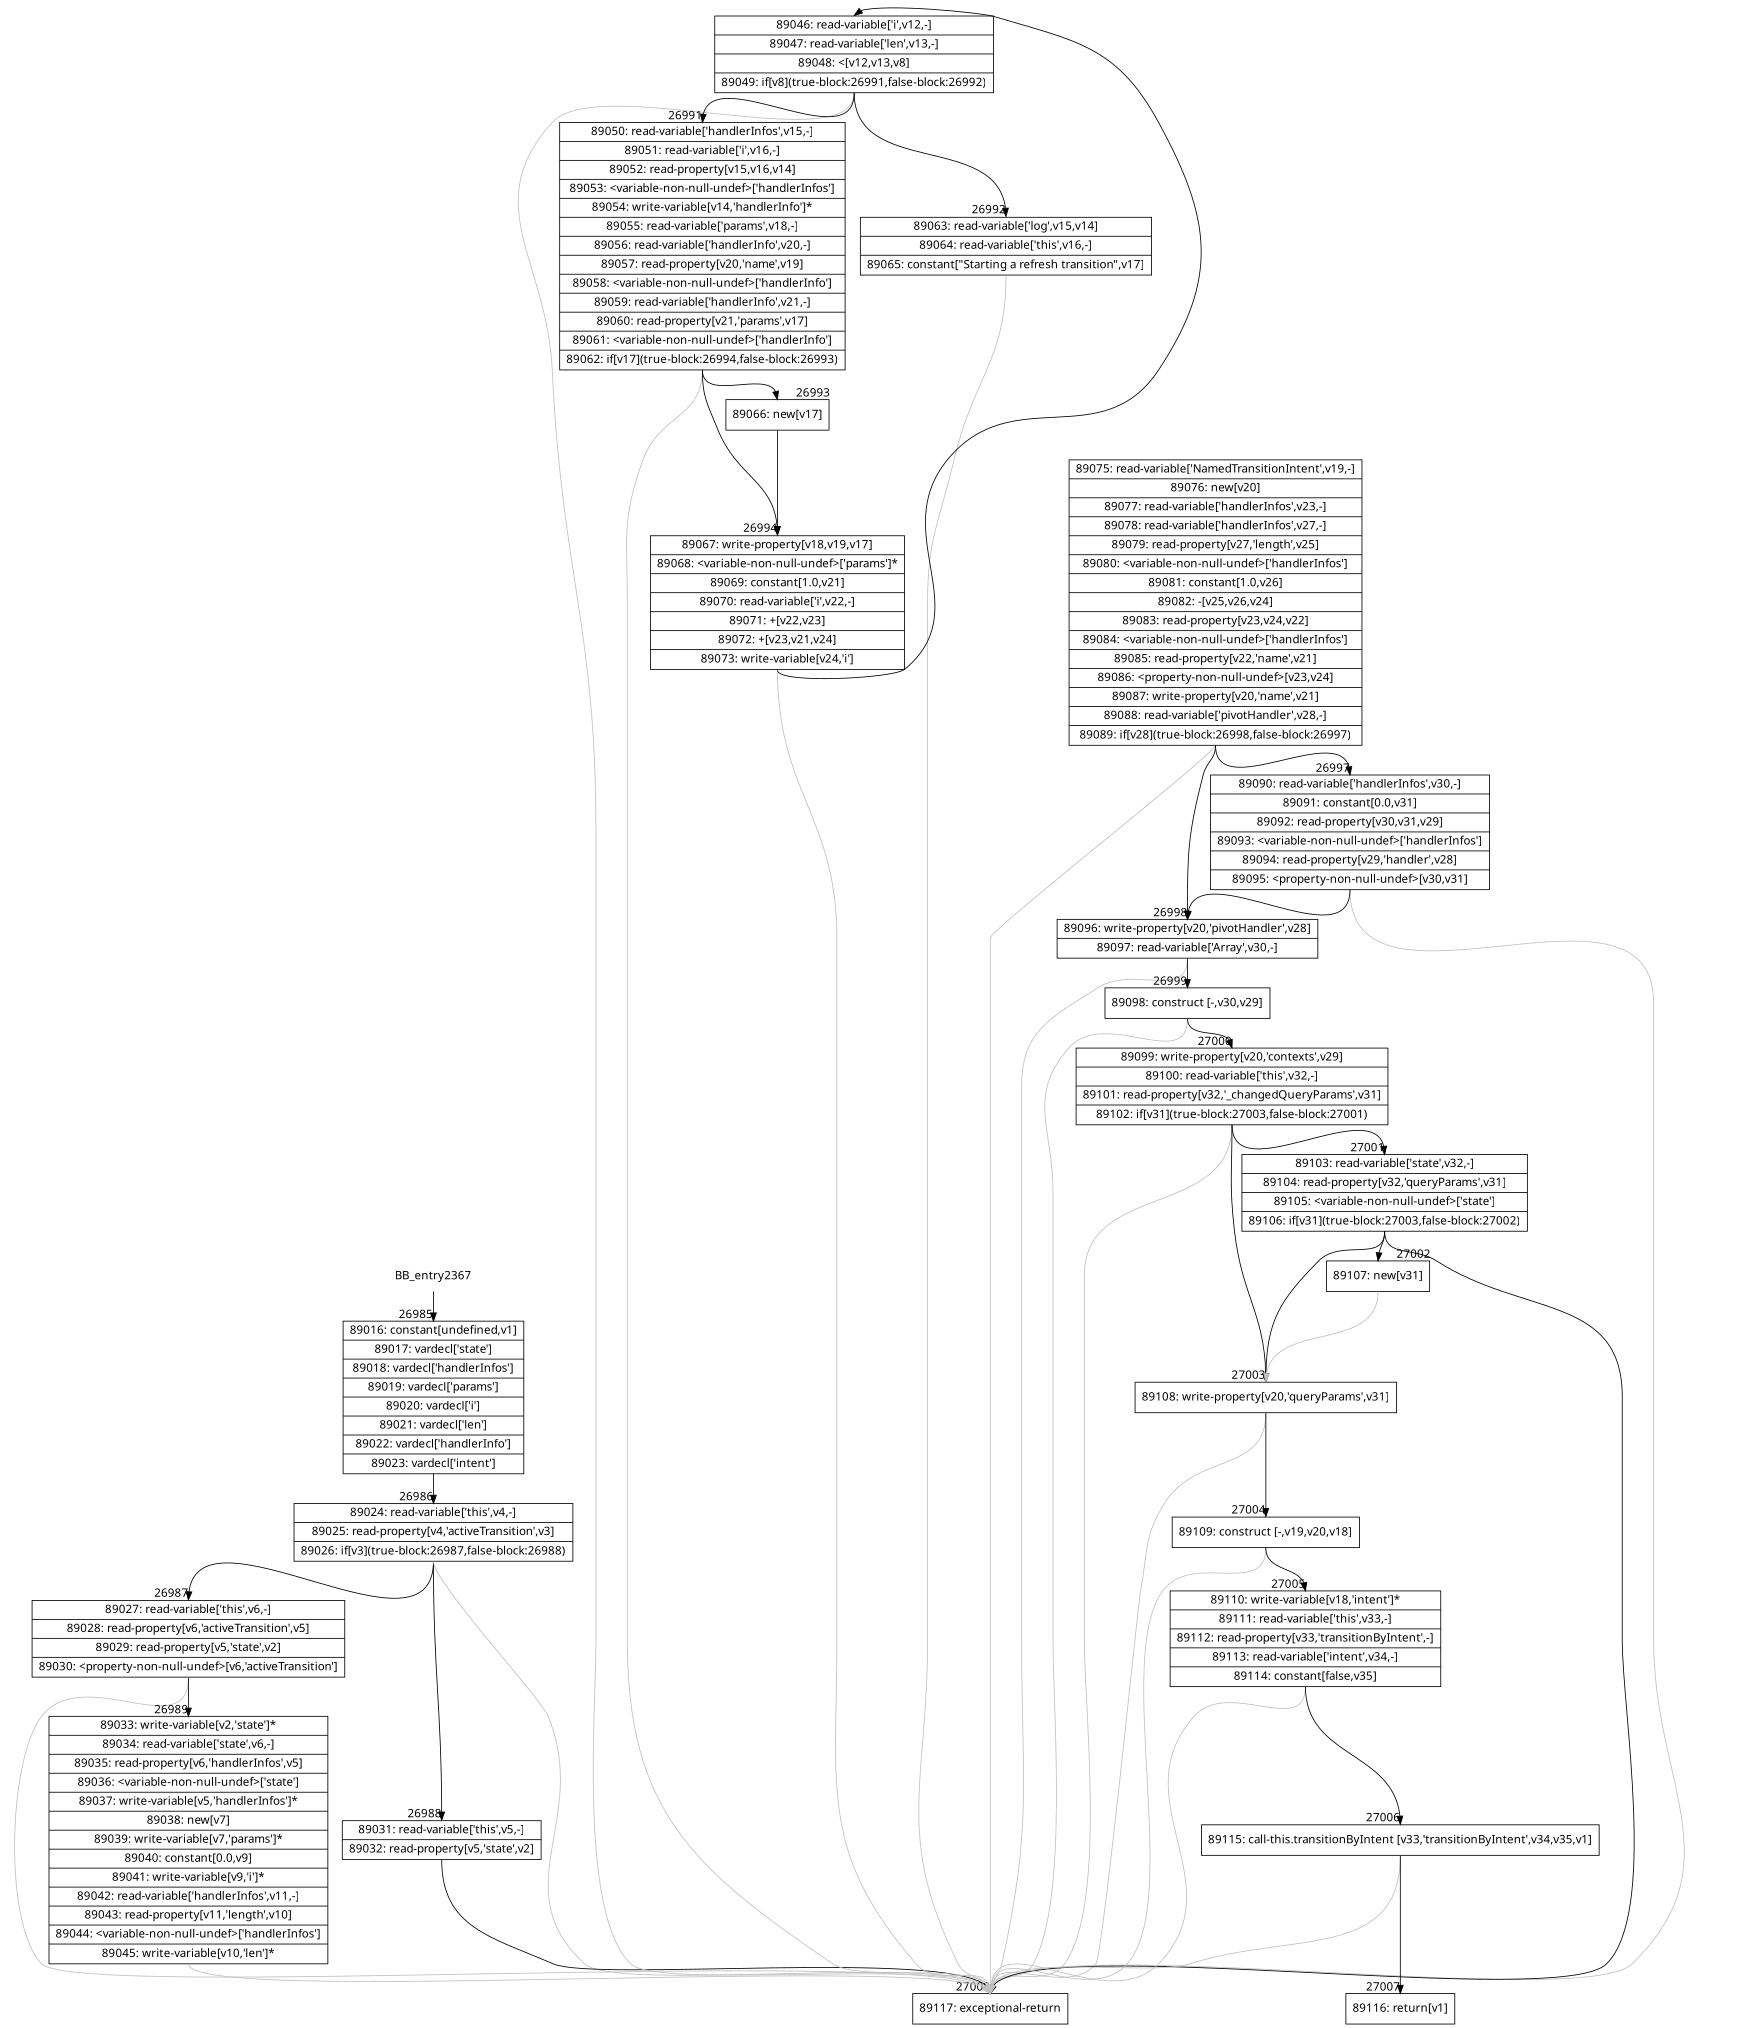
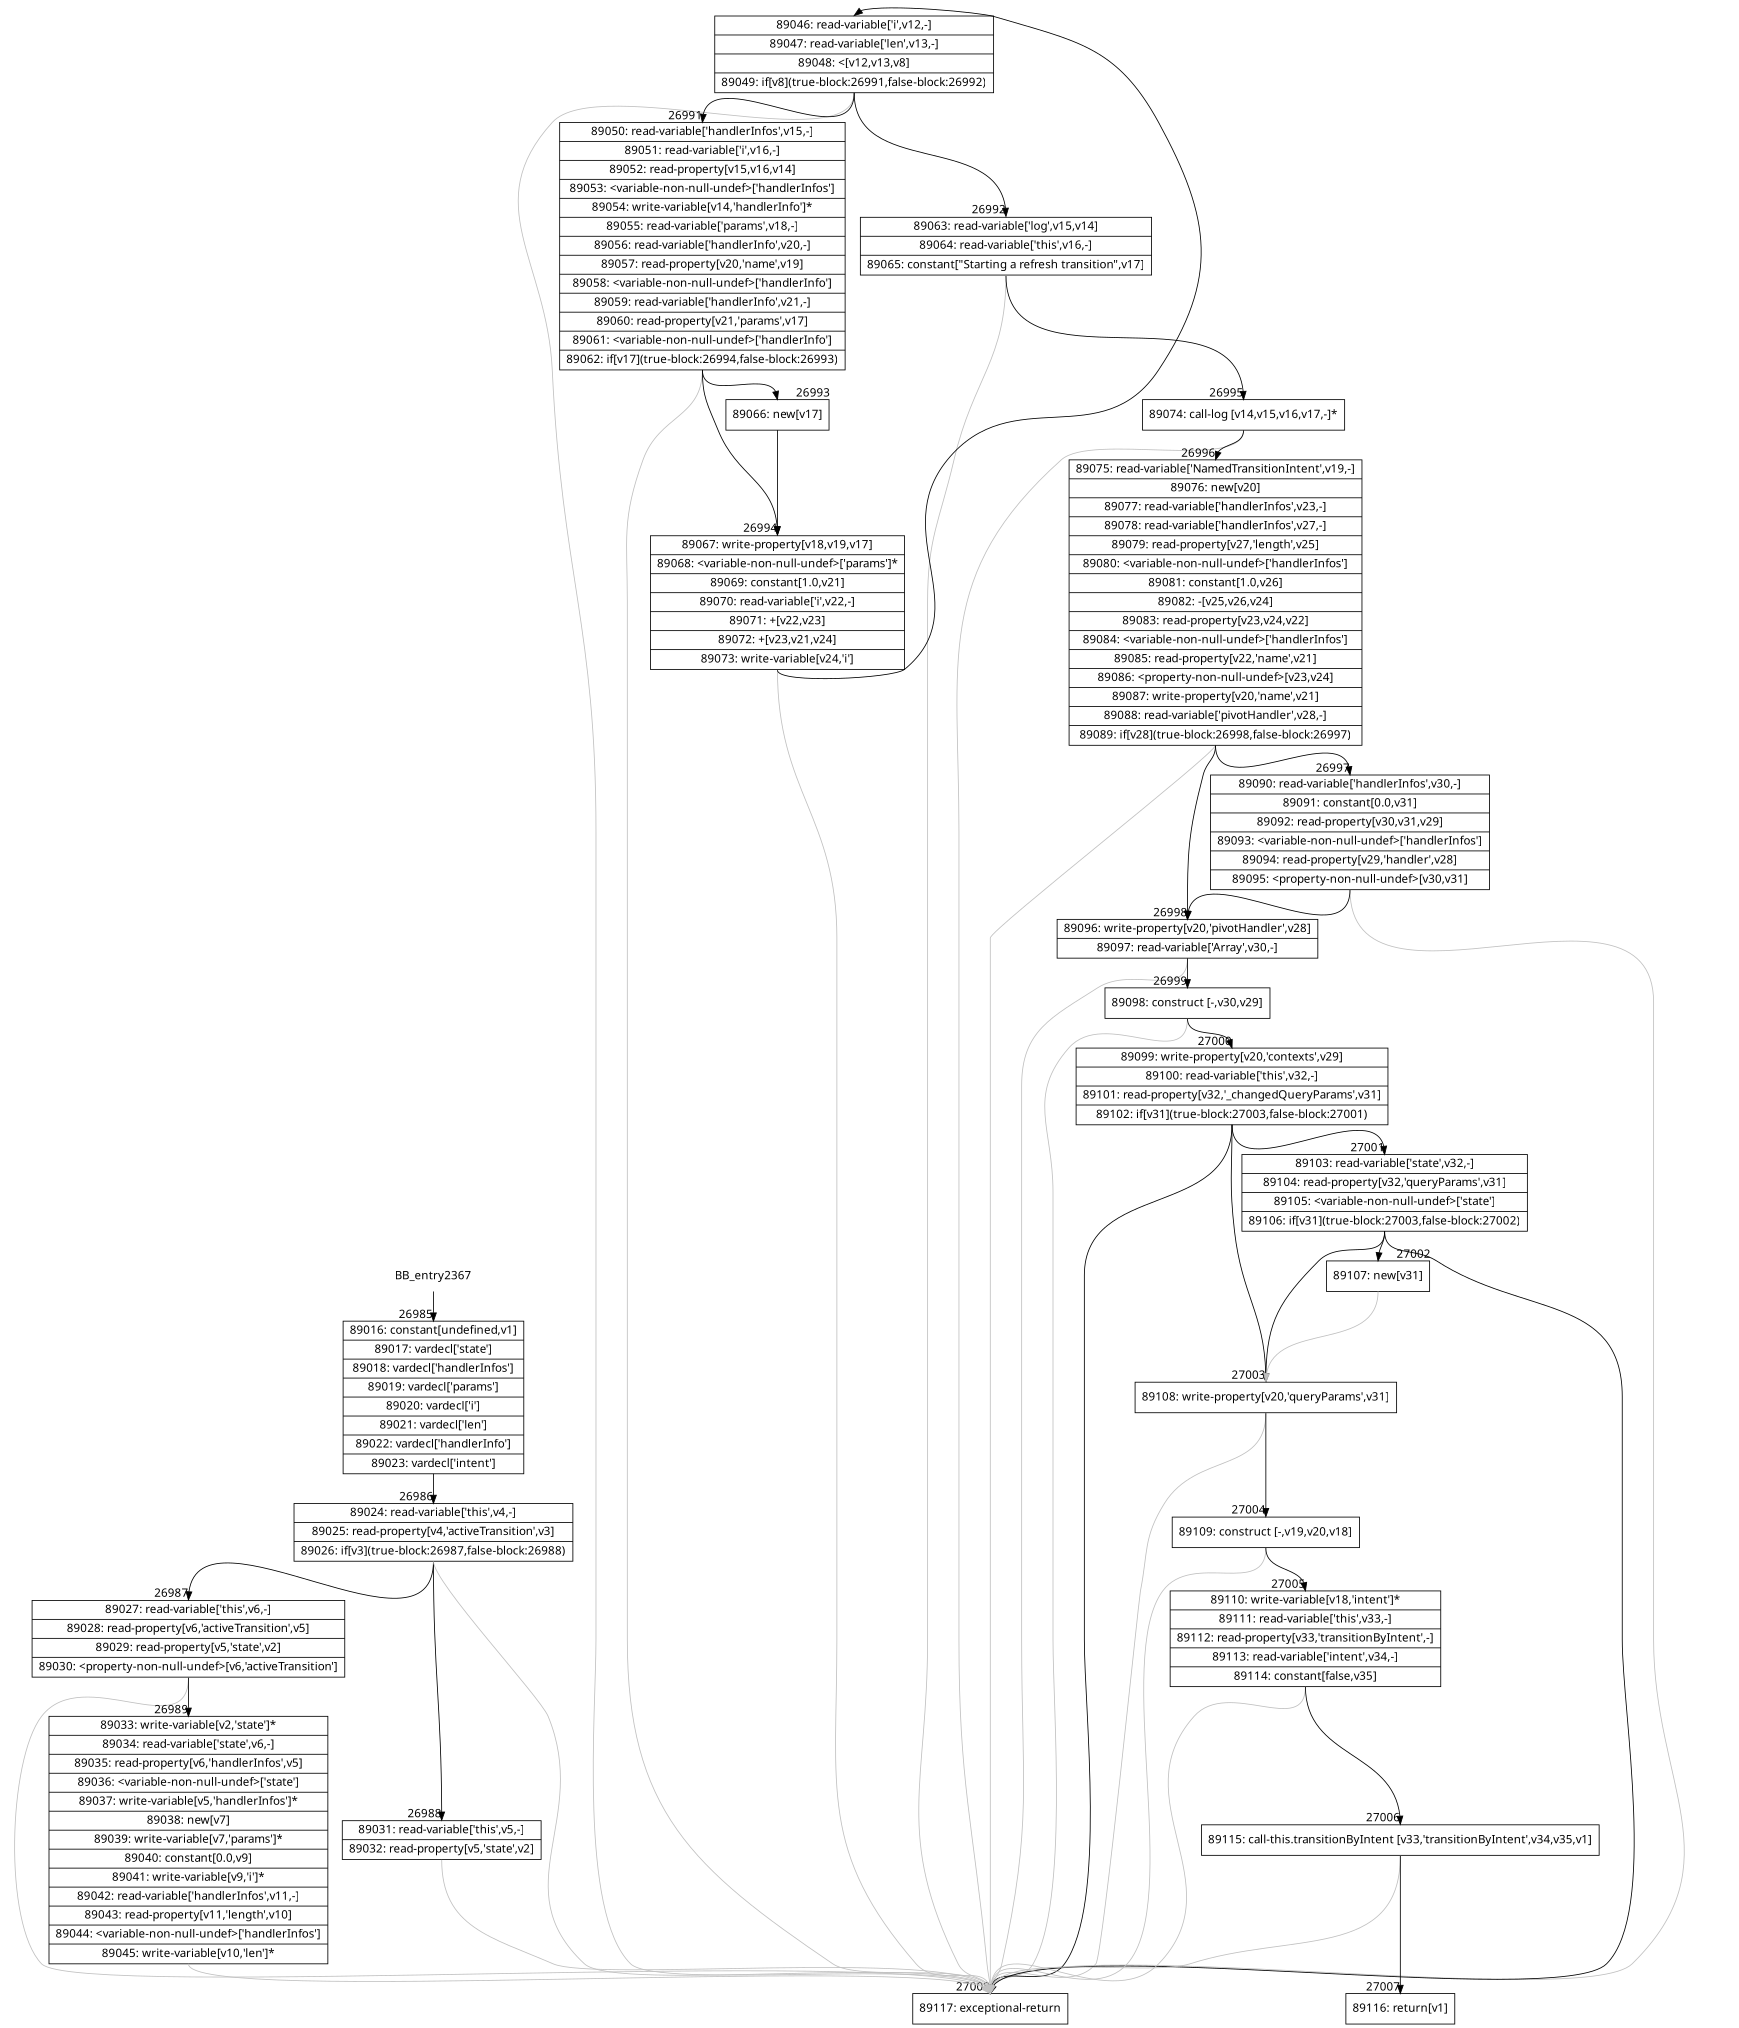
node "89074: call-log [v14,v15,v16,v17,-]*": added
edge "89099: write-property[v20,'contexts',v29]" -> "89117: exceptional-return": color gray -> black
edge "89031: read-variable['this',v5,-]" -> "89117: exceptional-return": color black -> gray
